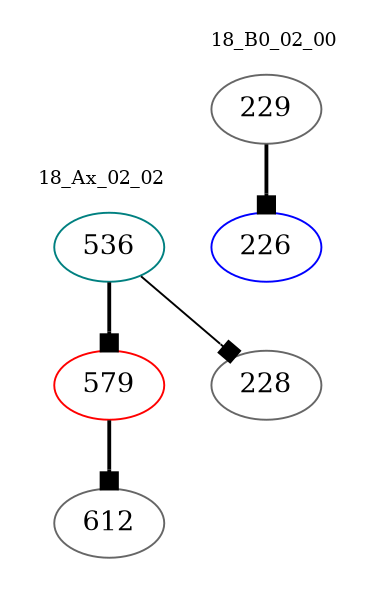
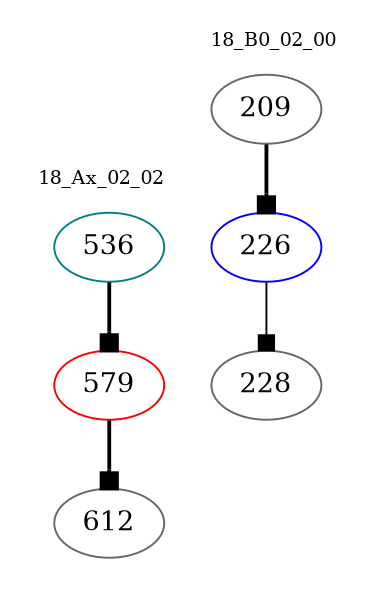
node "229": label "229" -> "209"
edge "536" -> "228": now "226" -> "228"
